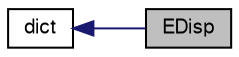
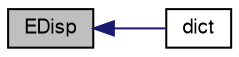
edge "EDisp" -> "dict": reversed
